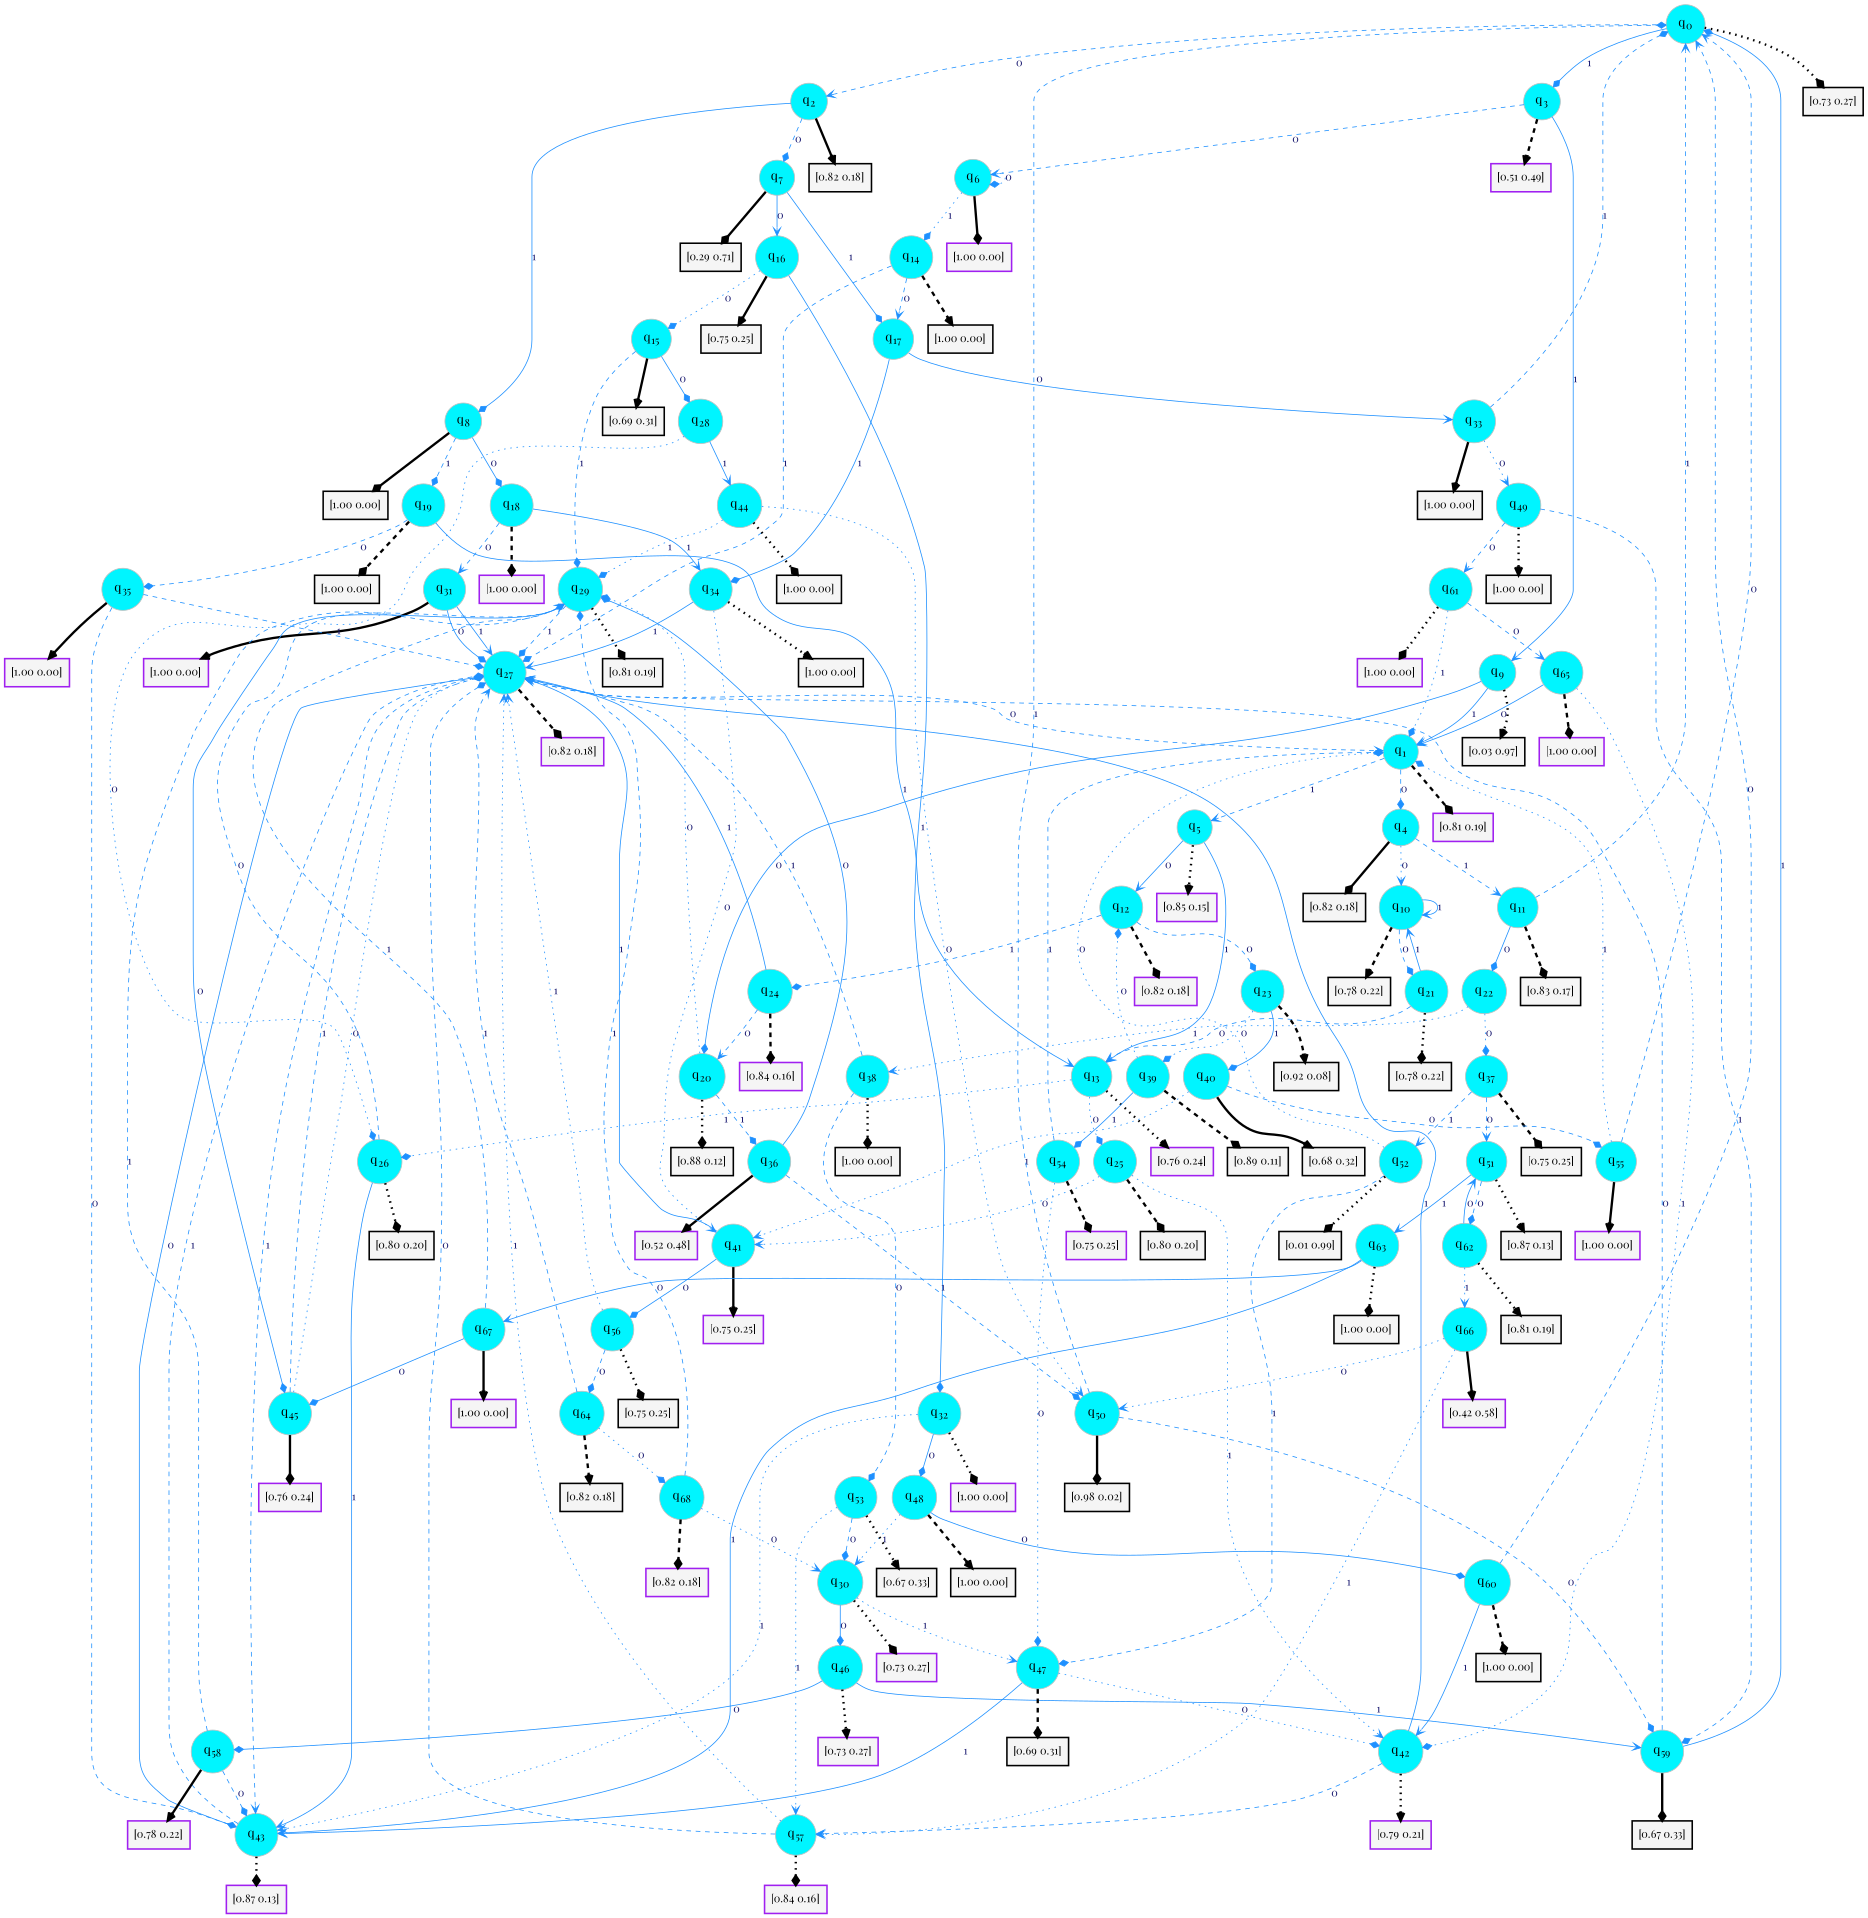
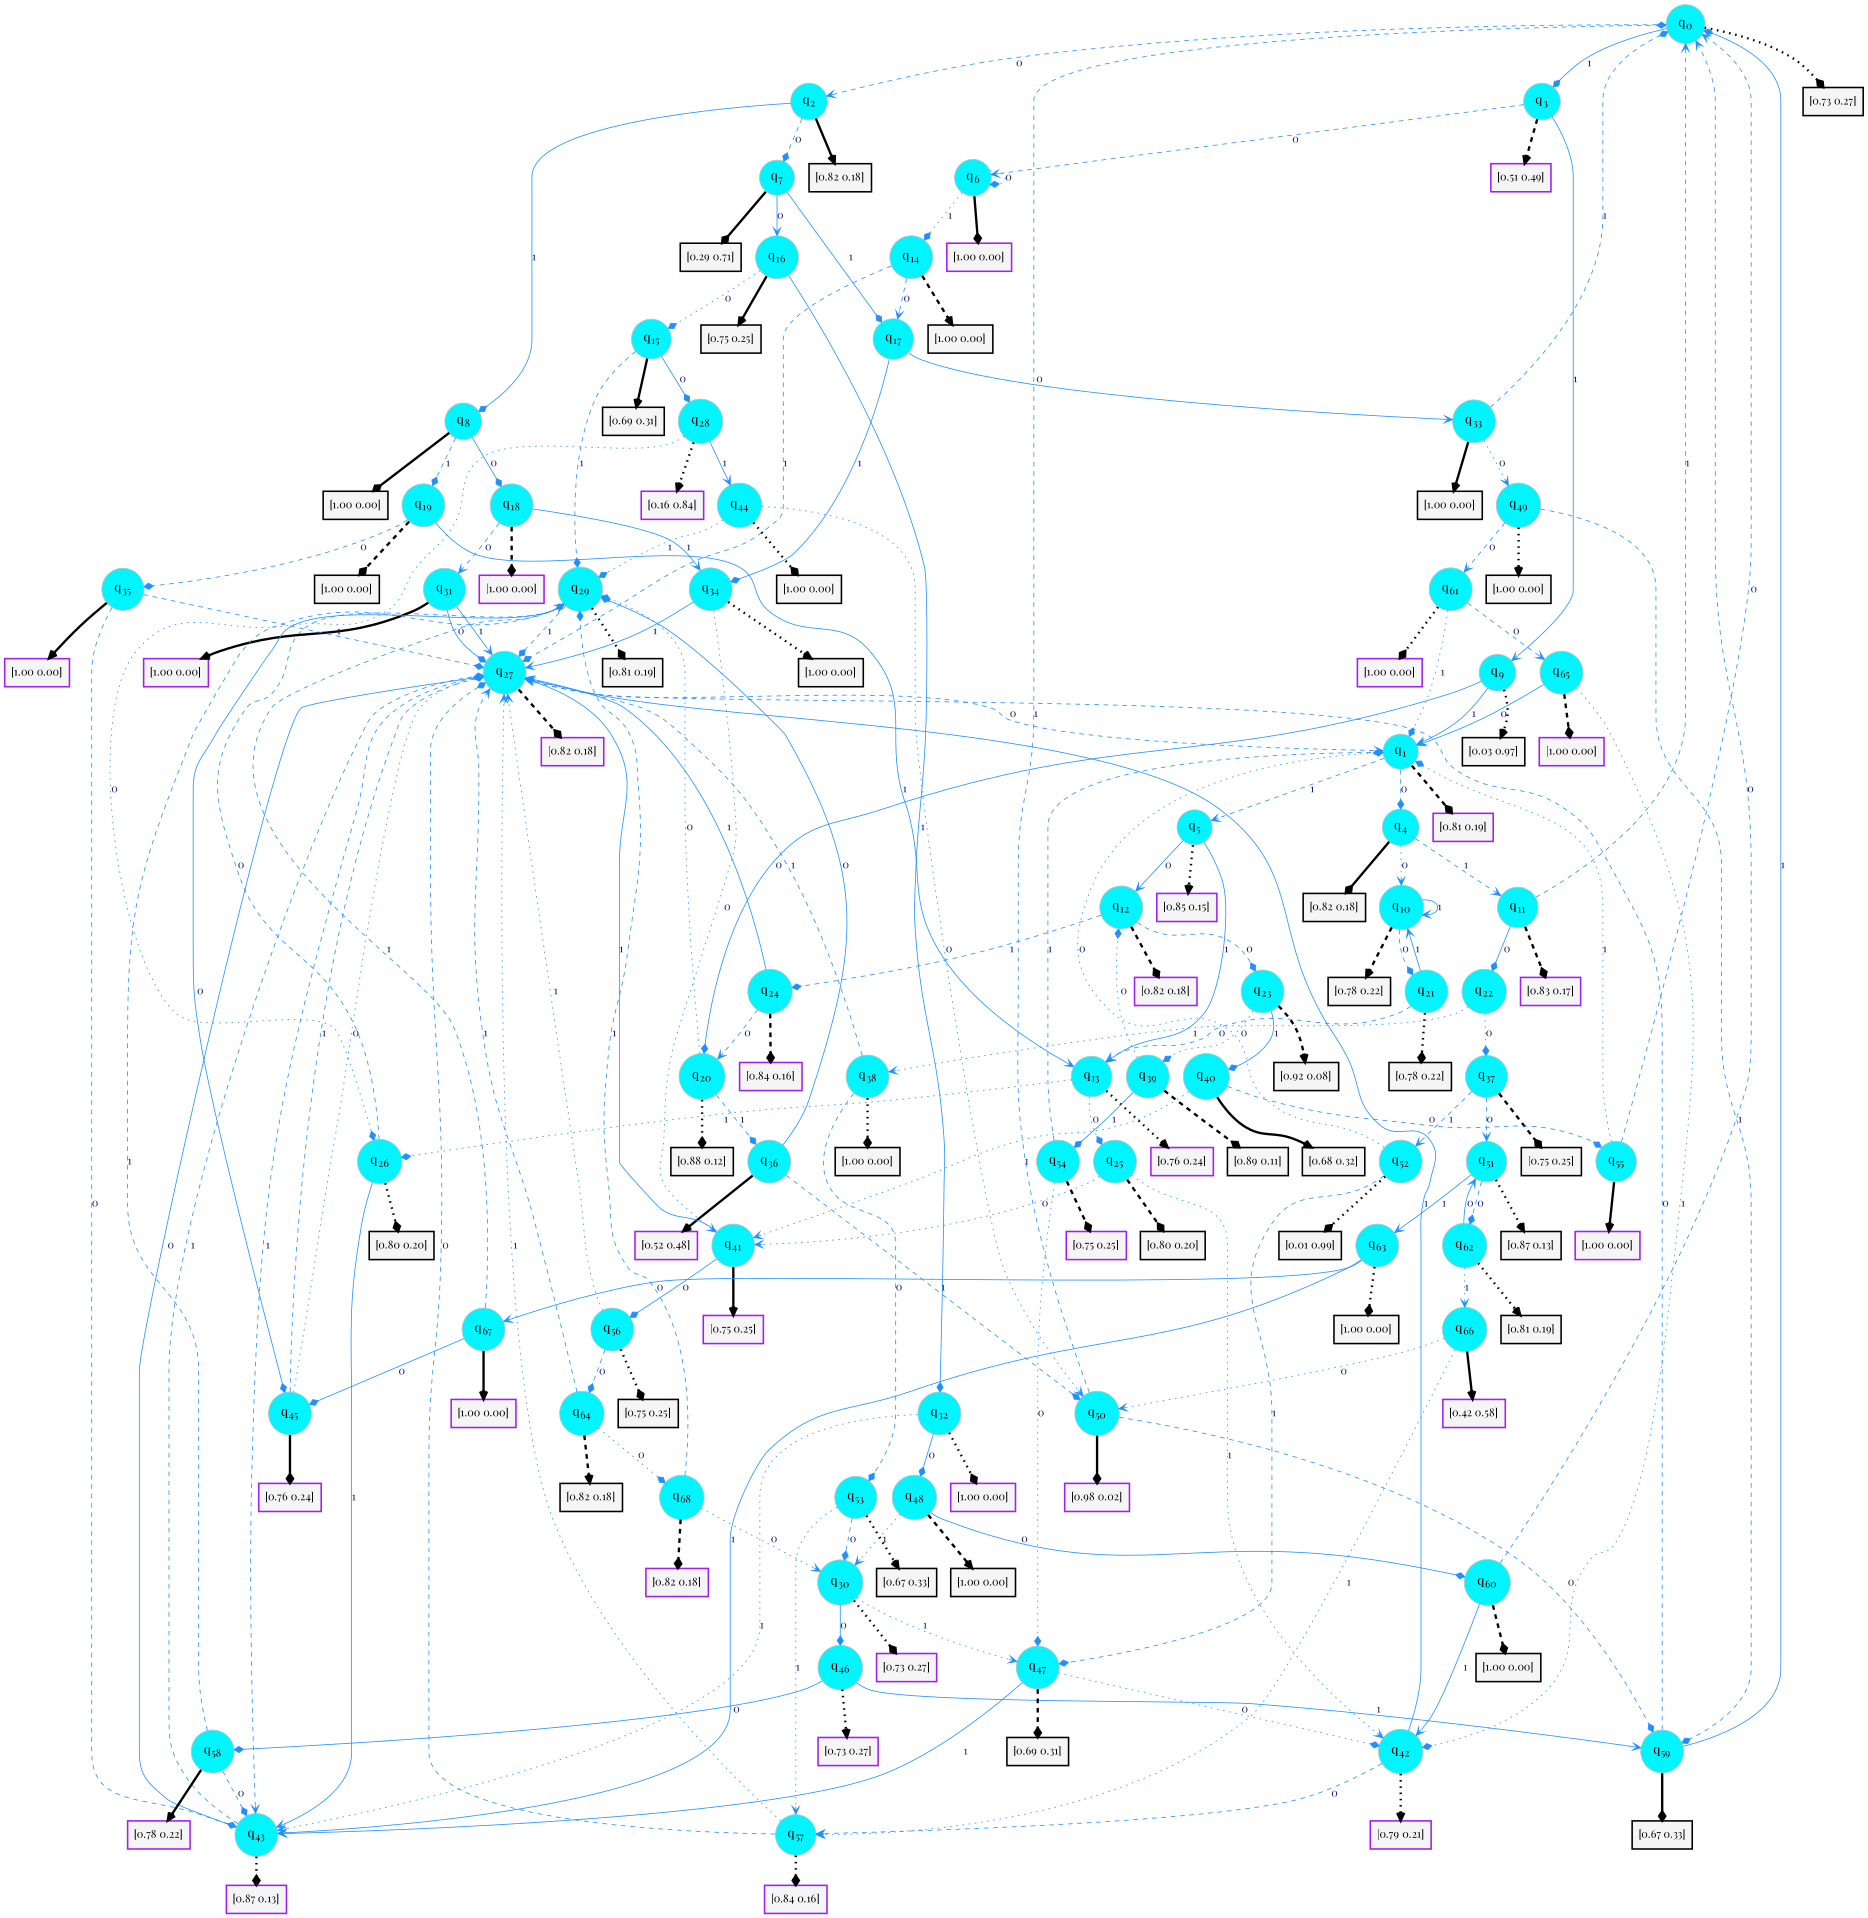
node "[0.16 0.84]": added
node "[0.83 0.17]": color black -> purple
node "[0.98 0.02]": color black -> purple
